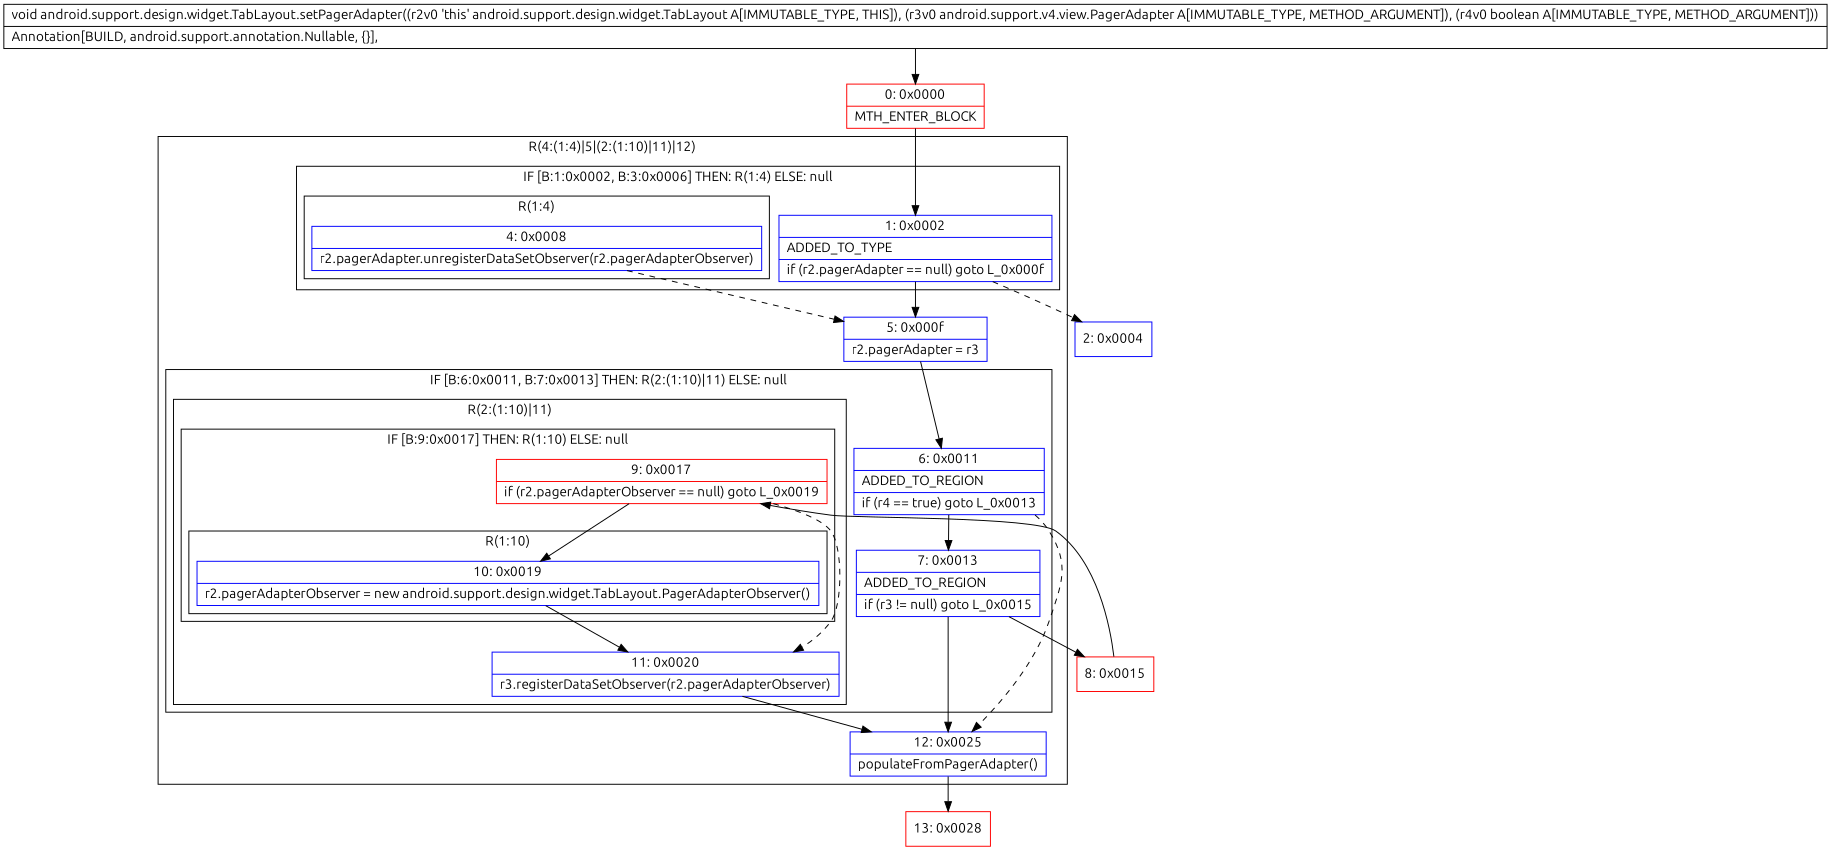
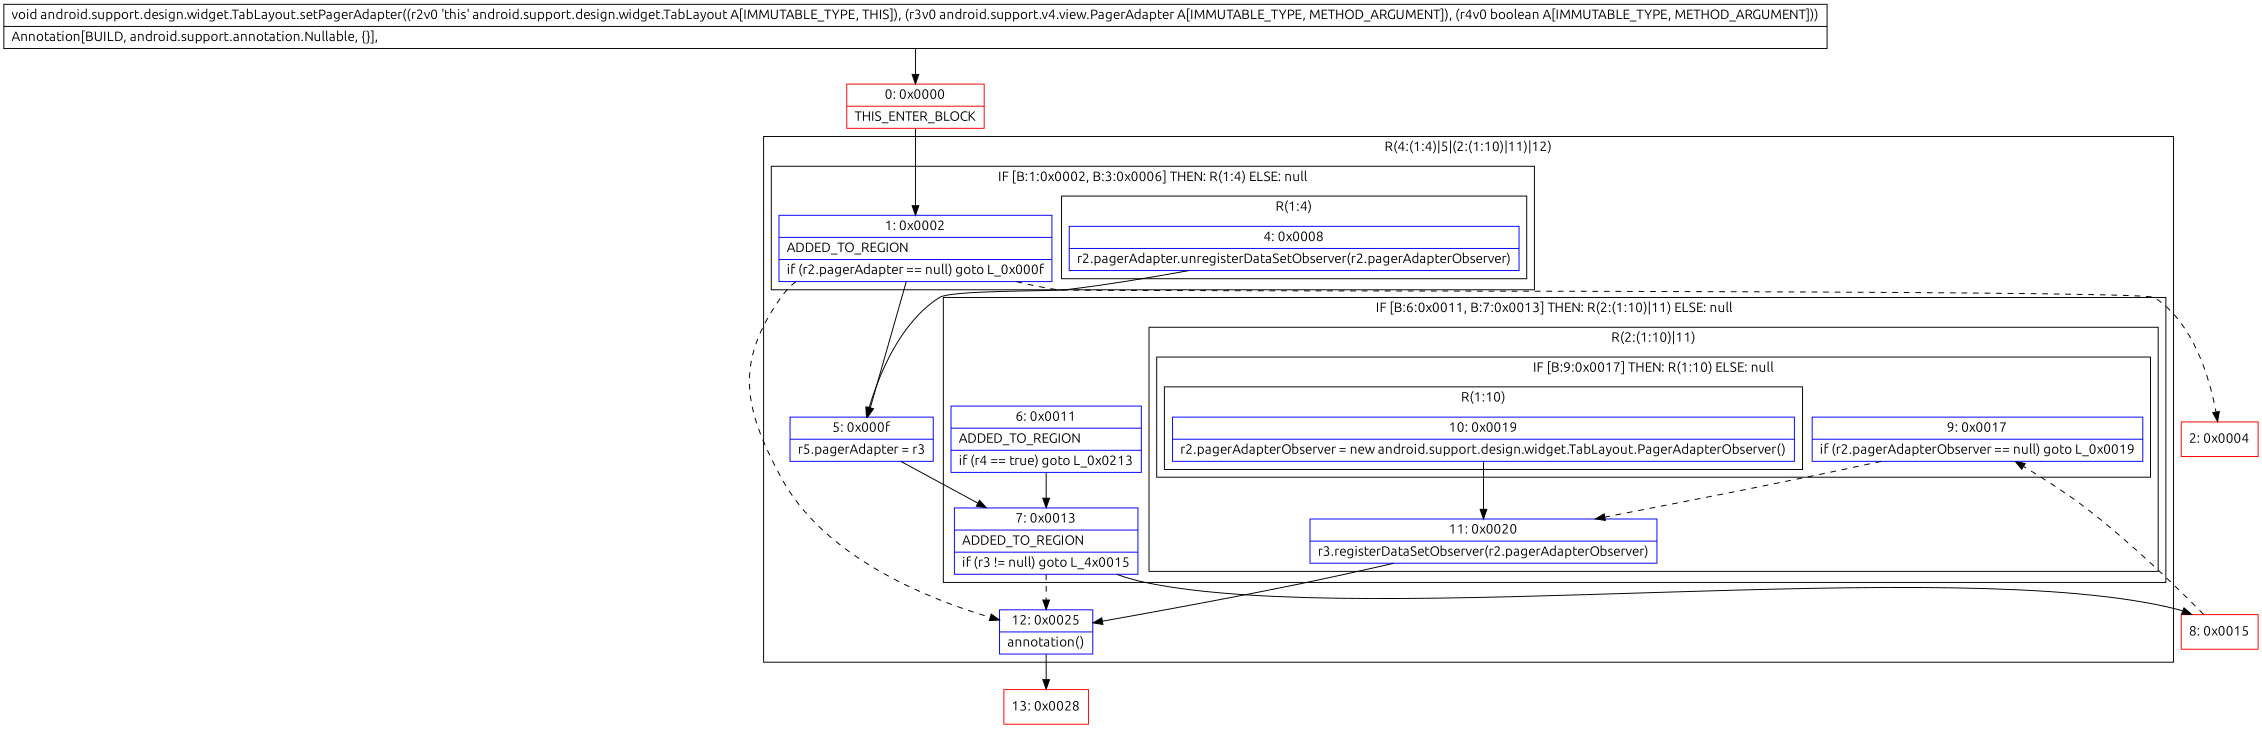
node "0: 0x0000": text "MTH_ENTER_BLOCK" -> "THIS_ENTER_BLOCK"
node "1: 0x0002": text "ADDED_TO_TYPE" -> "ADDED_TO_REGION"
edge "4: 0x0008" -> "5: 0x000f": style dashed -> solid
node "2: 0x0004": color blue -> red
node "5: 0x000f": text "r2.pagerAdapter = r3" -> "r5.pagerAdapter = r3"
edge "5: 0x000f" -> "6: 0x0011": now "5: 0x000f" -> "7: 0x0013"
node "9: 0x0017": color red -> blue
node "6: 0x0011": text "if (r4 == true) goto L_0x0013" -> "if (r4 == true) goto L_0x0213"
edge "8: 0x0015" -> "9: 0x0017": style solid -> dashed
edge "9: 0x0017" -> "10: 0x0019": removed
node "7: 0x0013": text "if (r3 != null) goto L_0x0015" -> "if (r3 != null) goto L_4x0015"
edge "6: 0x0011" -> "12: 0x0025": now "1: 0x0002" -> "12: 0x0025"
edge "7: 0x0013" -> "12: 0x0025": style solid -> dashed
node "12: 0x0025": text "populateFromPagerAdapter()" -> "annotation()"
